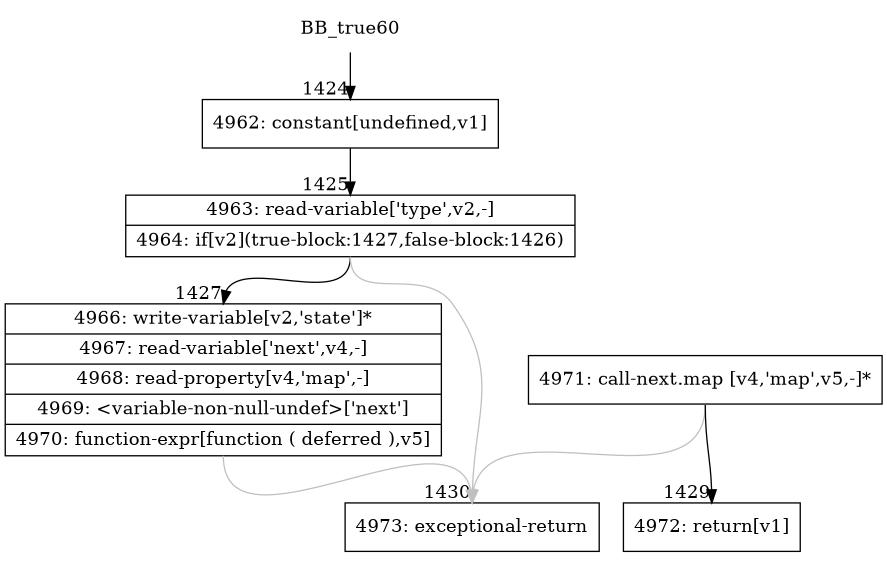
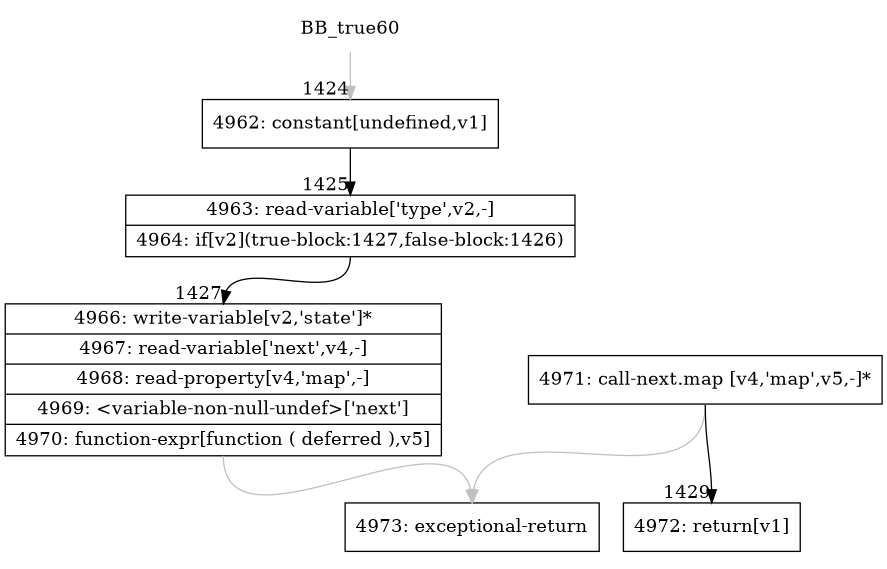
edge "BB_true60" -> "4962: constant[undefined,v1]": color black -> gray
edge "4963: read-variable['type',v2,-]" -> "4973: exceptional-return": removed
